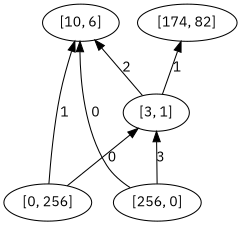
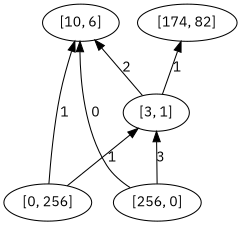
edge "[0, 256]" -> "[3, 1]": label "0" -> "1"
